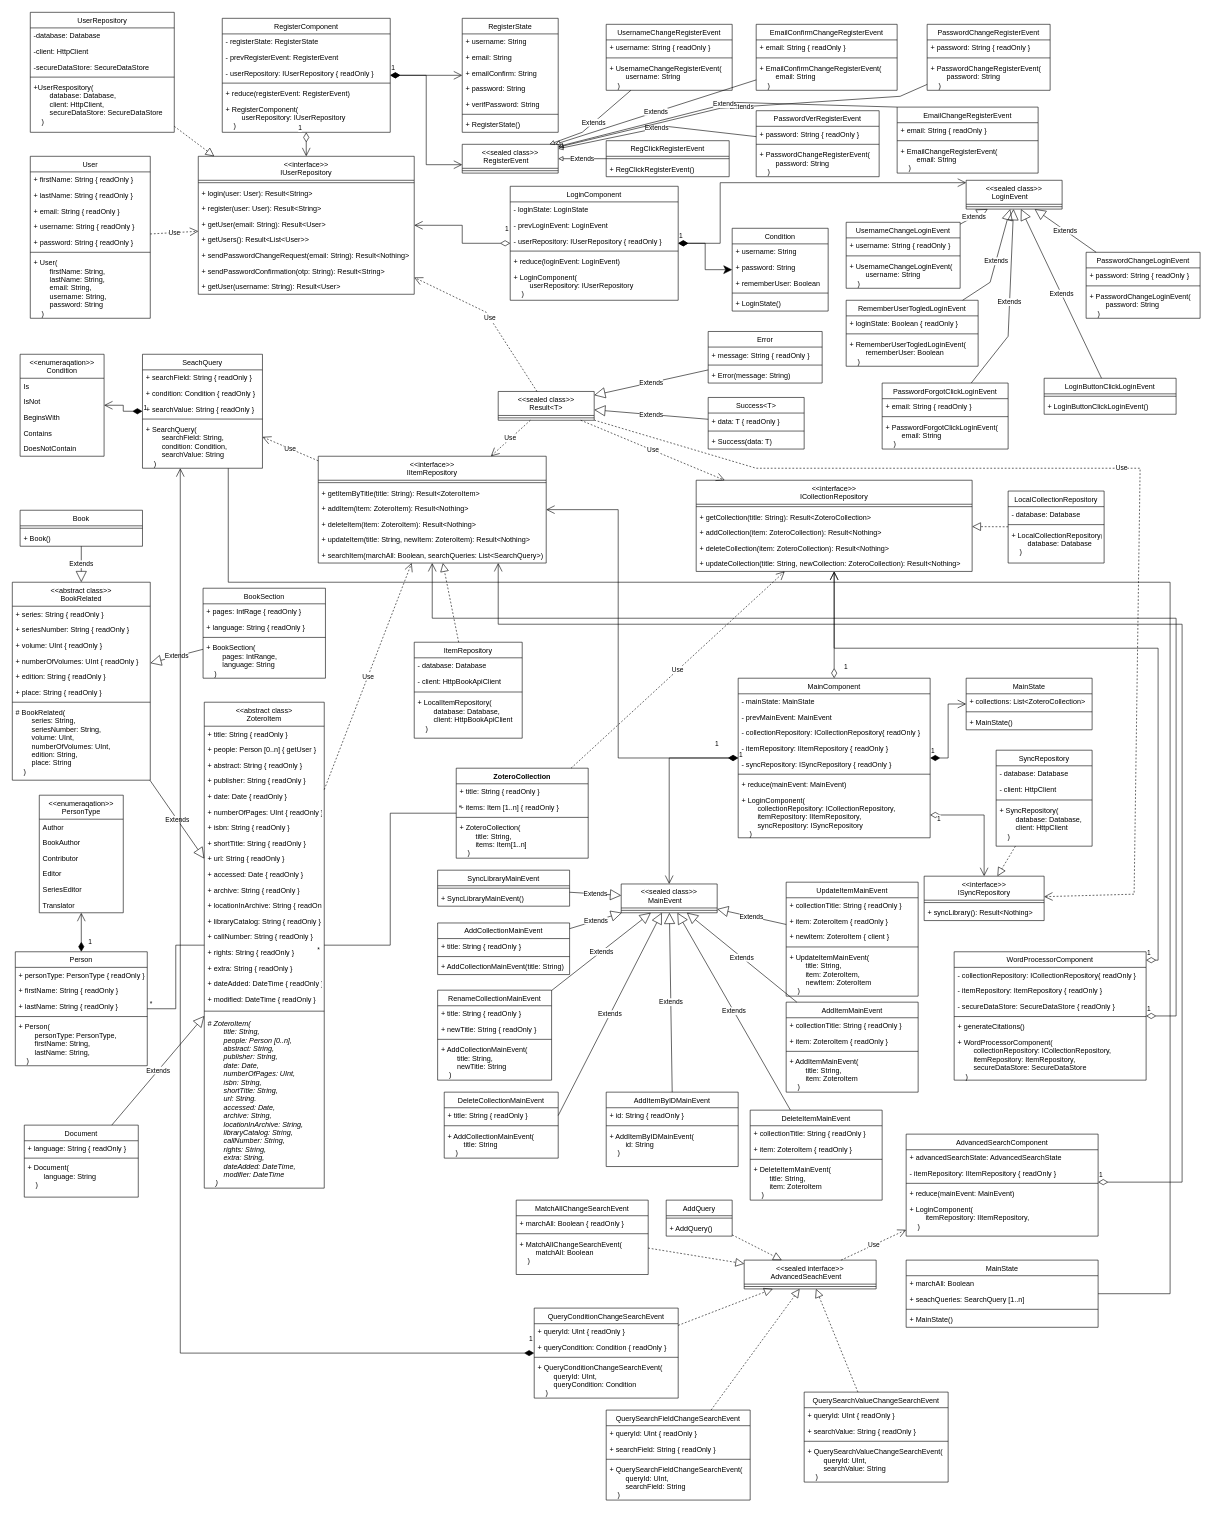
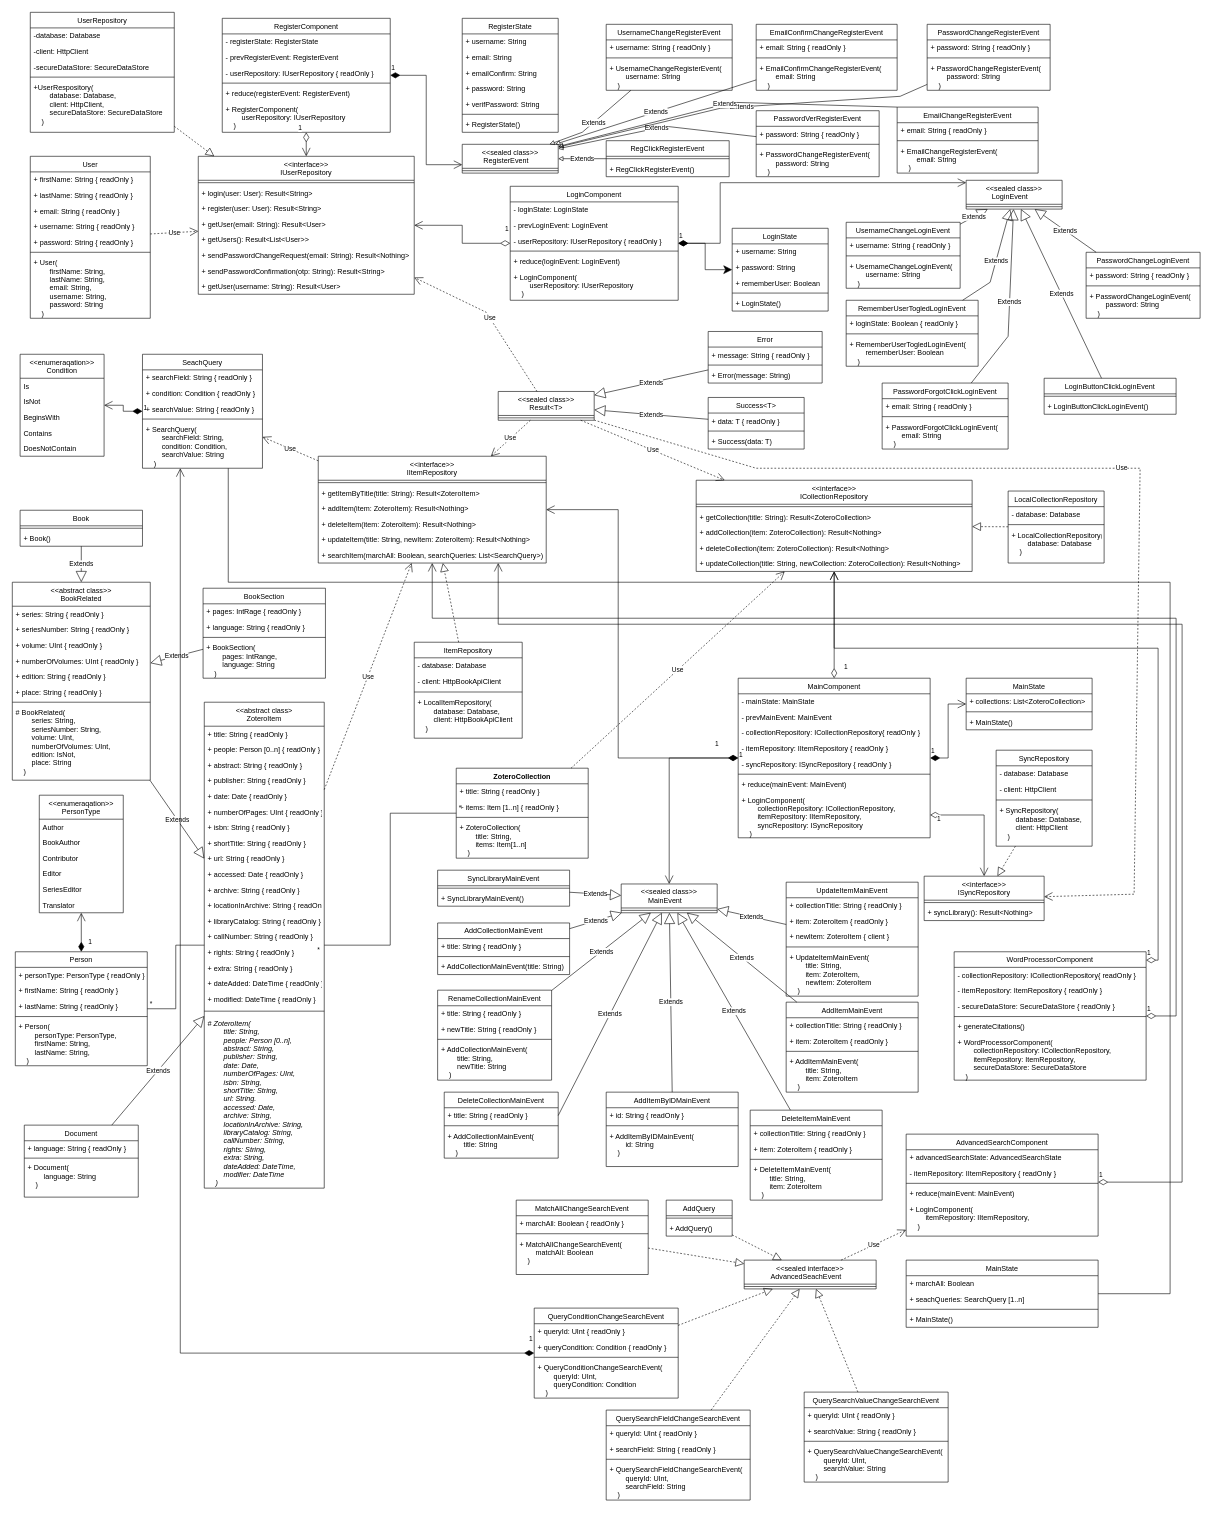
edge "RegisterComponent" -- "RegisterState": removed, label "1"
node "Condition": label "Condition" -> "LoginState"
node "# BookRelated( series: String, seriesNumber: String, volume: UInt, numberOfVolumes: UInt, edition: String, place: String )": label "# BookRelated( series: String, seriesNumber: String, volume: UInt, numberOfVolumes: UInt, edition: String, place: String )" -> "# BookRelated( series: String, seriesNumber: String, volume: UInt, numberOfVolumes: UInt, edition: IsNot, place: String )"
node "+ people: Person [0..n] { getUser }": label "+ people: Person [0..n] { getUser }" -> "+ people: Person [0..n] { readOnly }"
